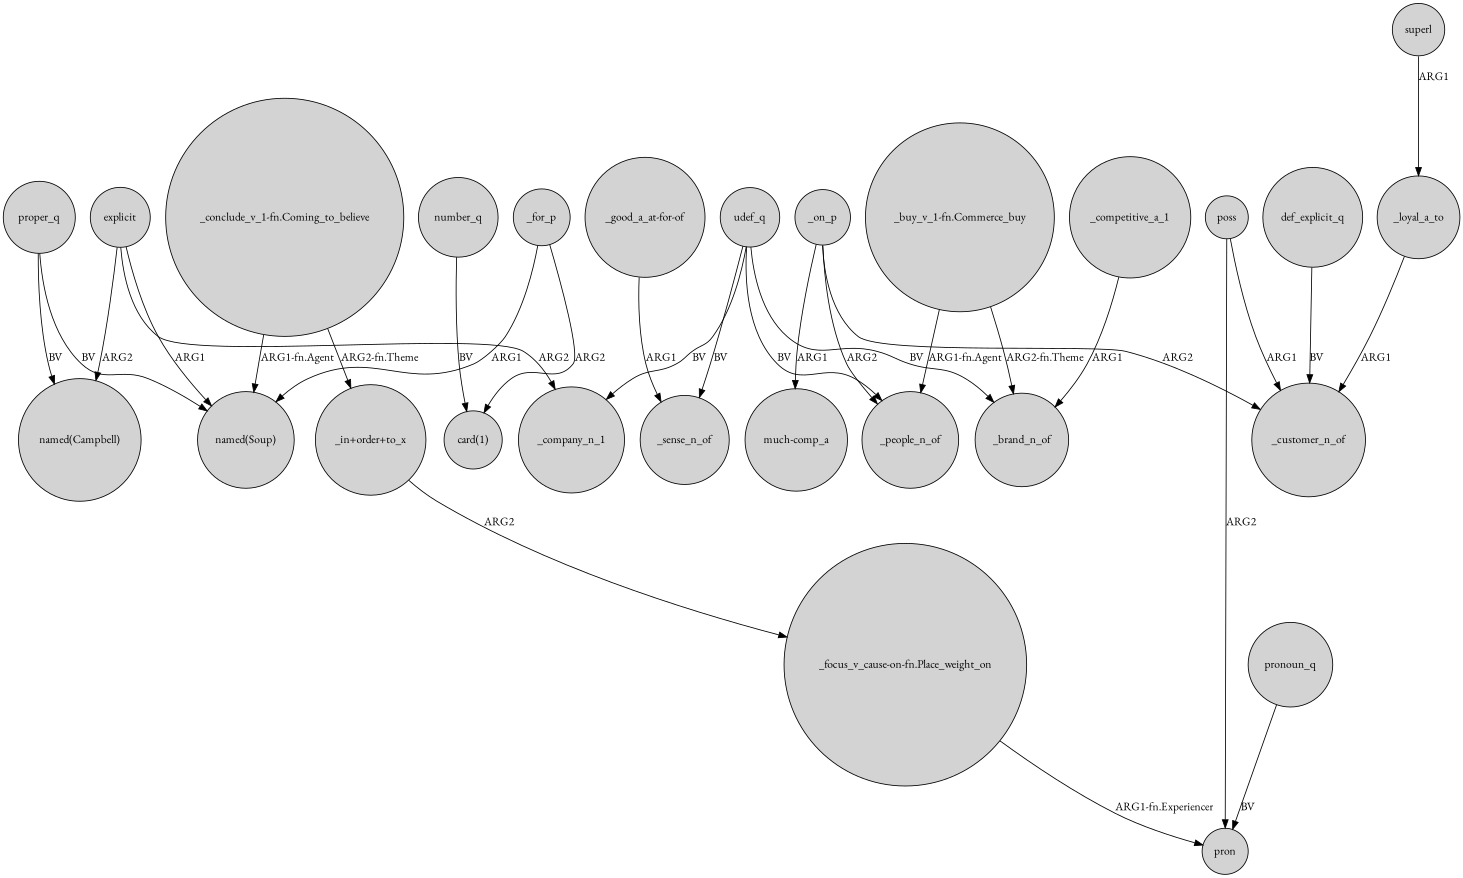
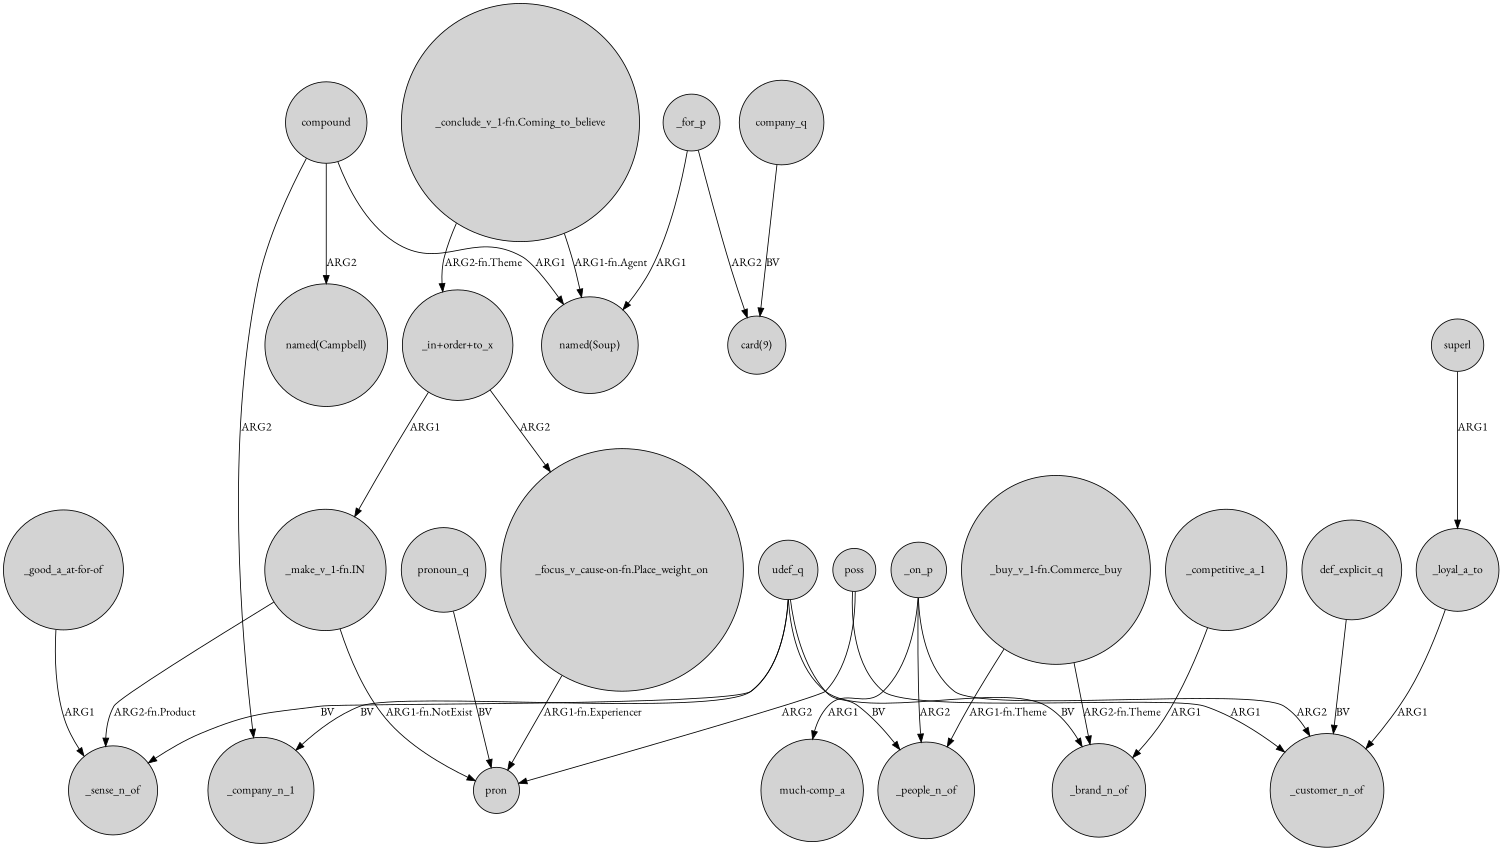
node "proper_q": removed
node "explicit": label "explicit" -> "compound"
node "number_q": label "number_q" -> "company_q"
edge "_buy_v_1-fn.Commerce_buy" -> "_people_n_of": label "ARG1-fn.Agent" -> "ARG1-fn.Theme"
node "card(1)": label "card(1)" -> "card(9)"
node "_make_v_1-fn.IN": added
